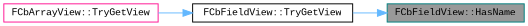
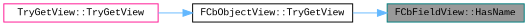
node "FCbArrayView::TryGetView": label "FCbArrayView::TryGetView" -> "TryGetView::TryGetView"
node "FCbFieldView::TryGetView": label "FCbFieldView::TryGetView" -> "FCbObjectView::TryGetView"
